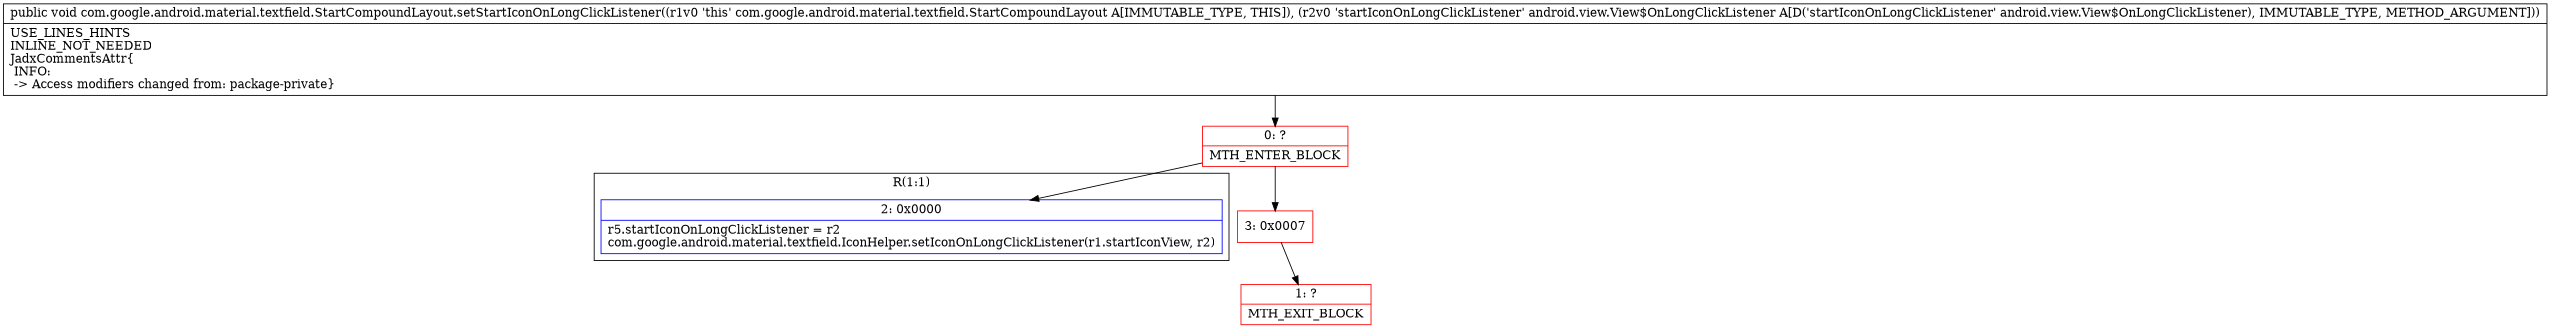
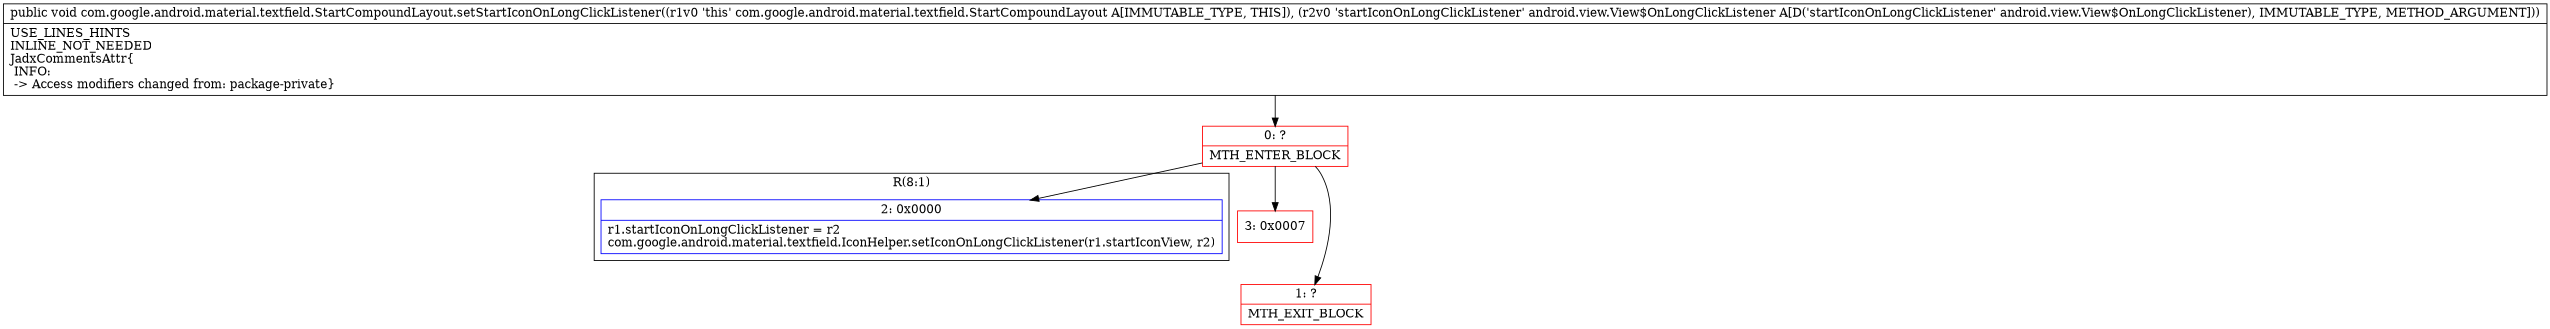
cluster "R(1:1)": label "R(1:1)" -> "R(8:1)"
node "2: 0x0000": text "r5.startIconOnLongClickListener = r2" -> "r1.startIconOnLongClickListener = r2"
edge "3: 0x0007" -> "1: ?": now "0: ?" -> "1: ?"
